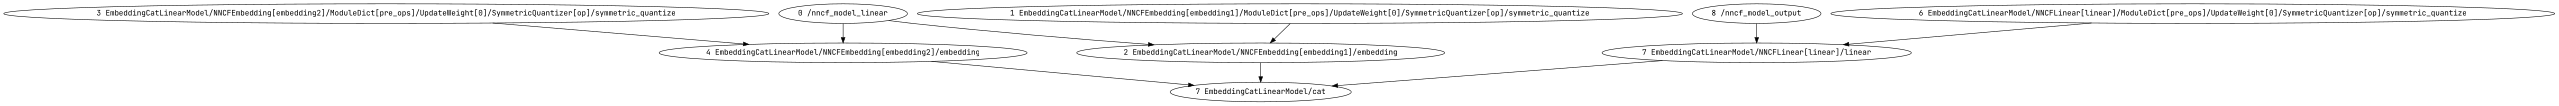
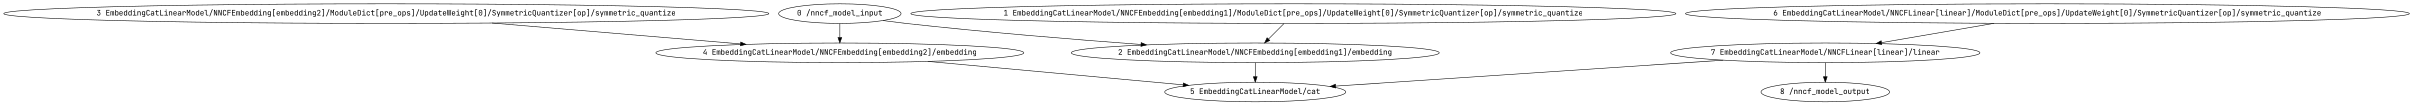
node "0 /nncf_model_linear": label "0 /nncf_model_linear" -> "0 /nncf_model_input"
edge "8 /nncf_model_output" -> "7 EmbeddingCatLinearModel/NNCFLinear[linear]/linear": reversed
node "7 EmbeddingCatLinearModel/cat": label "7 EmbeddingCatLinearModel/cat" -> "5 EmbeddingCatLinearModel/cat"
